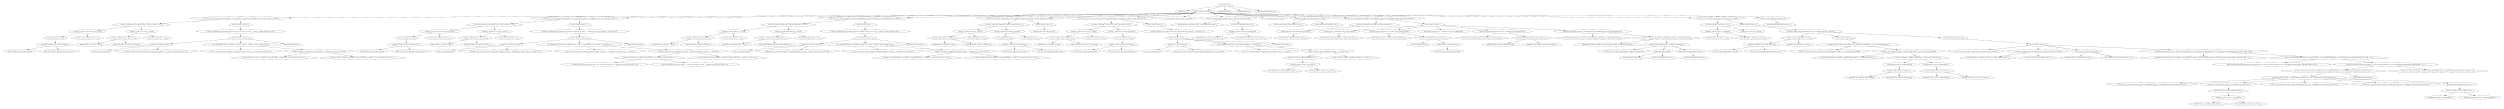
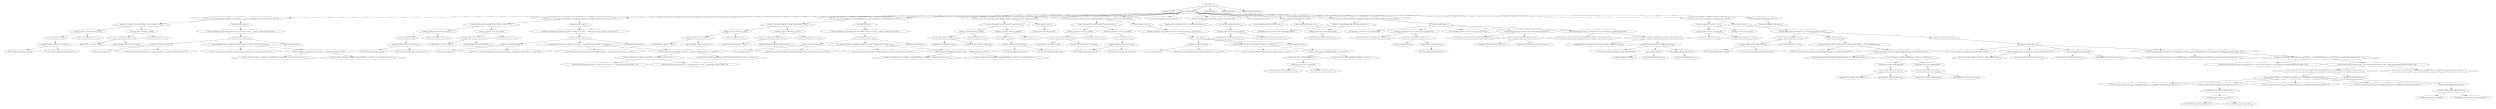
edge "(LOCAL,FileSet fs: org.apache.tools.ant.types.FileSet)" -> "(IDENTIFIER,upToDate,upToDate && enum.hasMoreElements())": now "(<operator>.logicalAnd,upToDate && enum.hasMoreElements())" -> "(IDENTIFIER,upToDate,upToDate && enum.hasMoreElements())"
